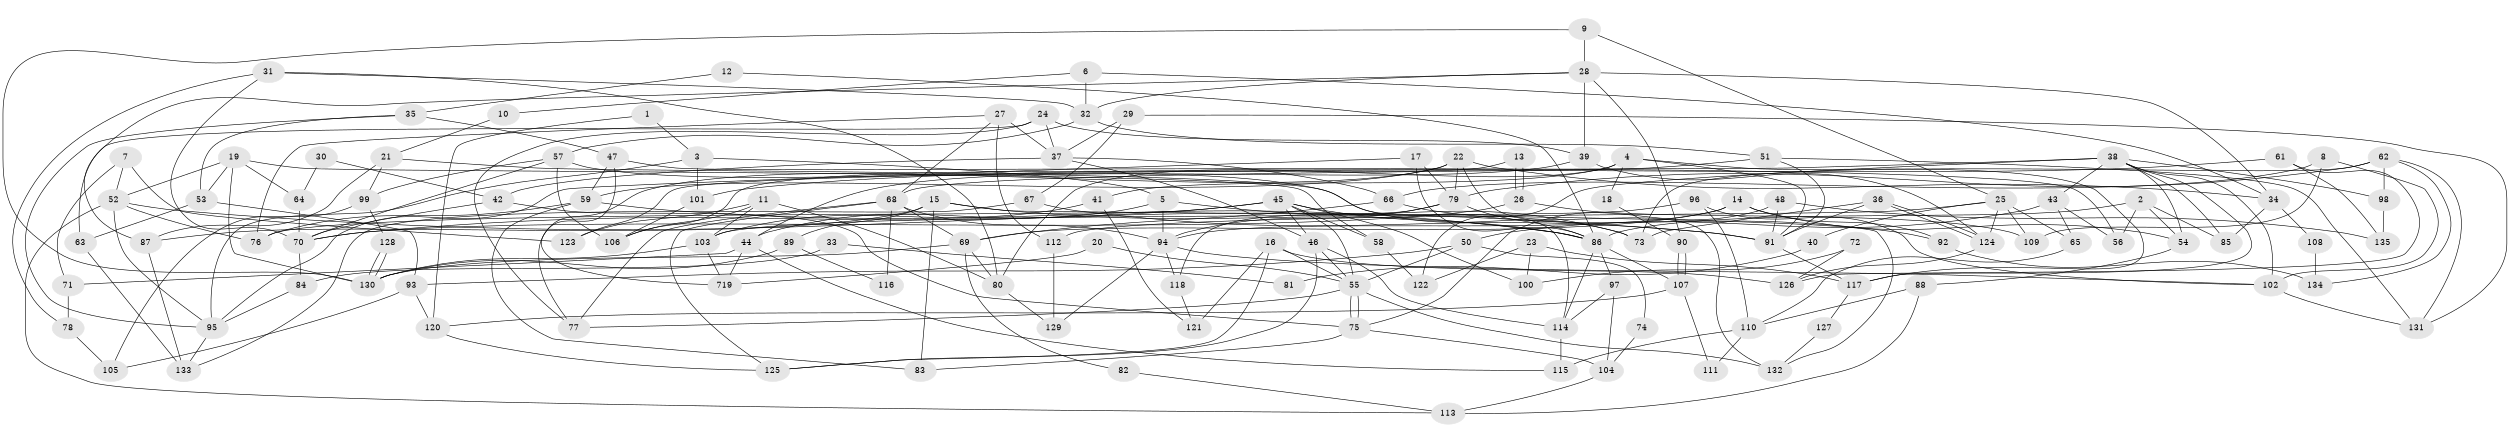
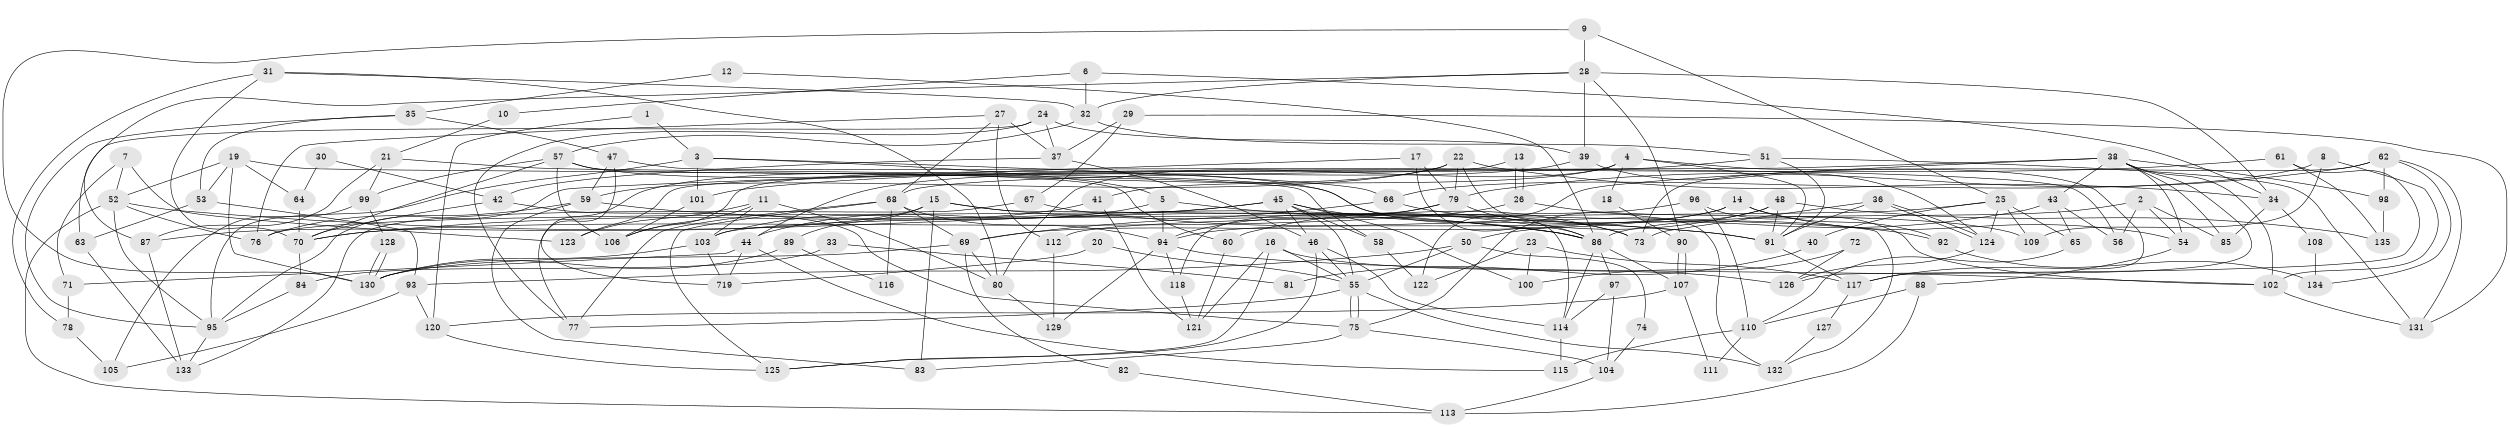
edge "37" -- "66": now "3" -- "66"
node "60": added
